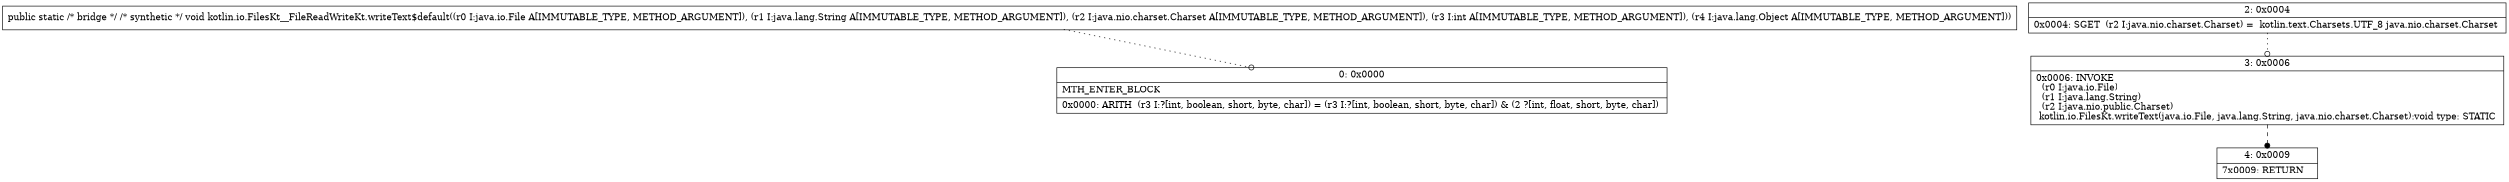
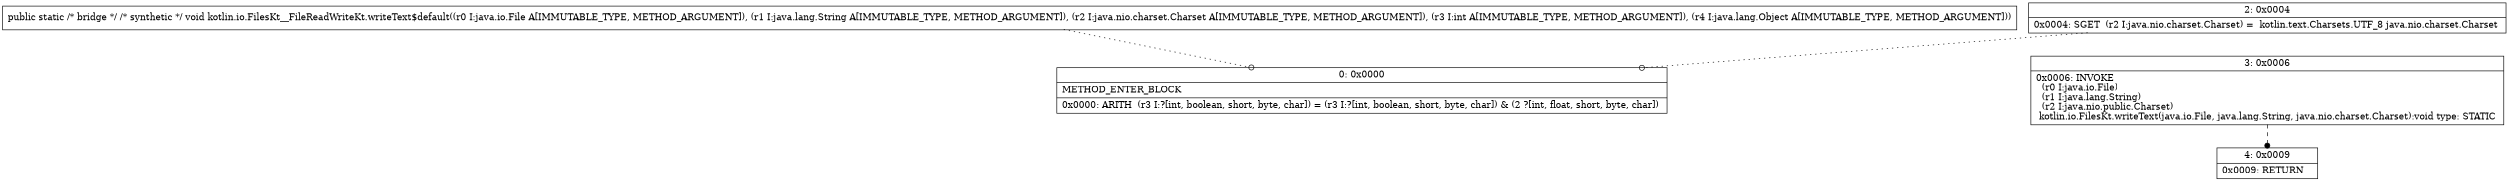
edge "2: 0x0004" -> "3: 0x0006": now "2: 0x0004" -> "0: 0x0000"
node "0: 0x0000": text "MTH_ENTER_BLOCK" -> "METHOD_ENTER_BLOCK"
node "4: 0x0009": text "7x0009: RETURN" -> "0x0009: RETURN"
